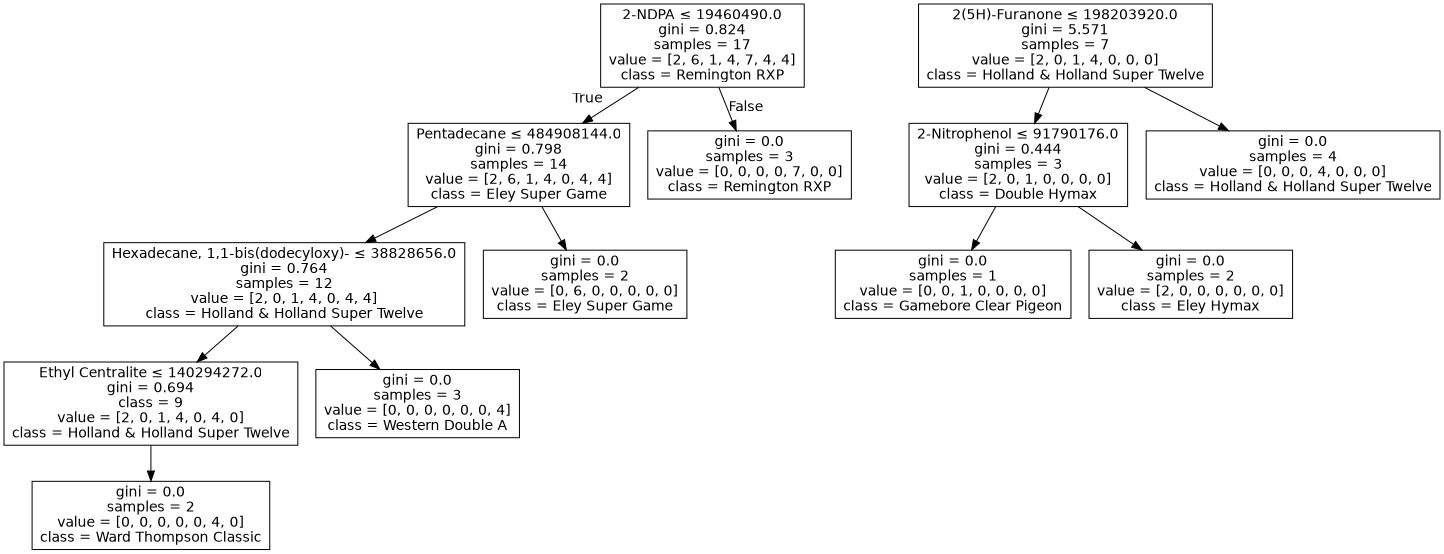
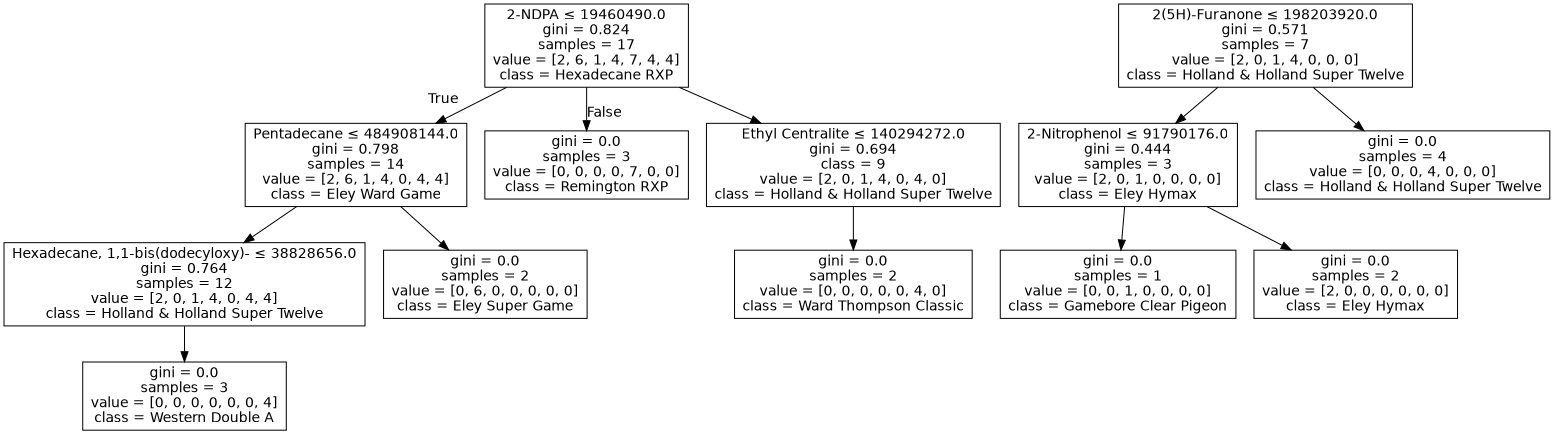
node "2(5H)-Furanone ≤ 198203920.0": text "gini = 5.571" -> "gini = 0.571"
node "2-NDPA ≤ 19460490.0": text "class = Remington RXP" -> "class = Hexadecane RXP"
node "Pentadecane ≤ 484908144.0": text "class = Eley Super Game" -> "class = Eley Ward Game"
node "2-Nitrophenol ≤ 91790176.0": text "class = Double Hymax" -> "class = Eley Hymax"
edge "Hexadecane, 1,1-bis(dodecyloxy)- ≤ 38828656.0" -> "Ethyl Centralite ≤ 140294272.0": now "2-NDPA ≤ 19460490.0" -> "Ethyl Centralite ≤ 140294272.0"
